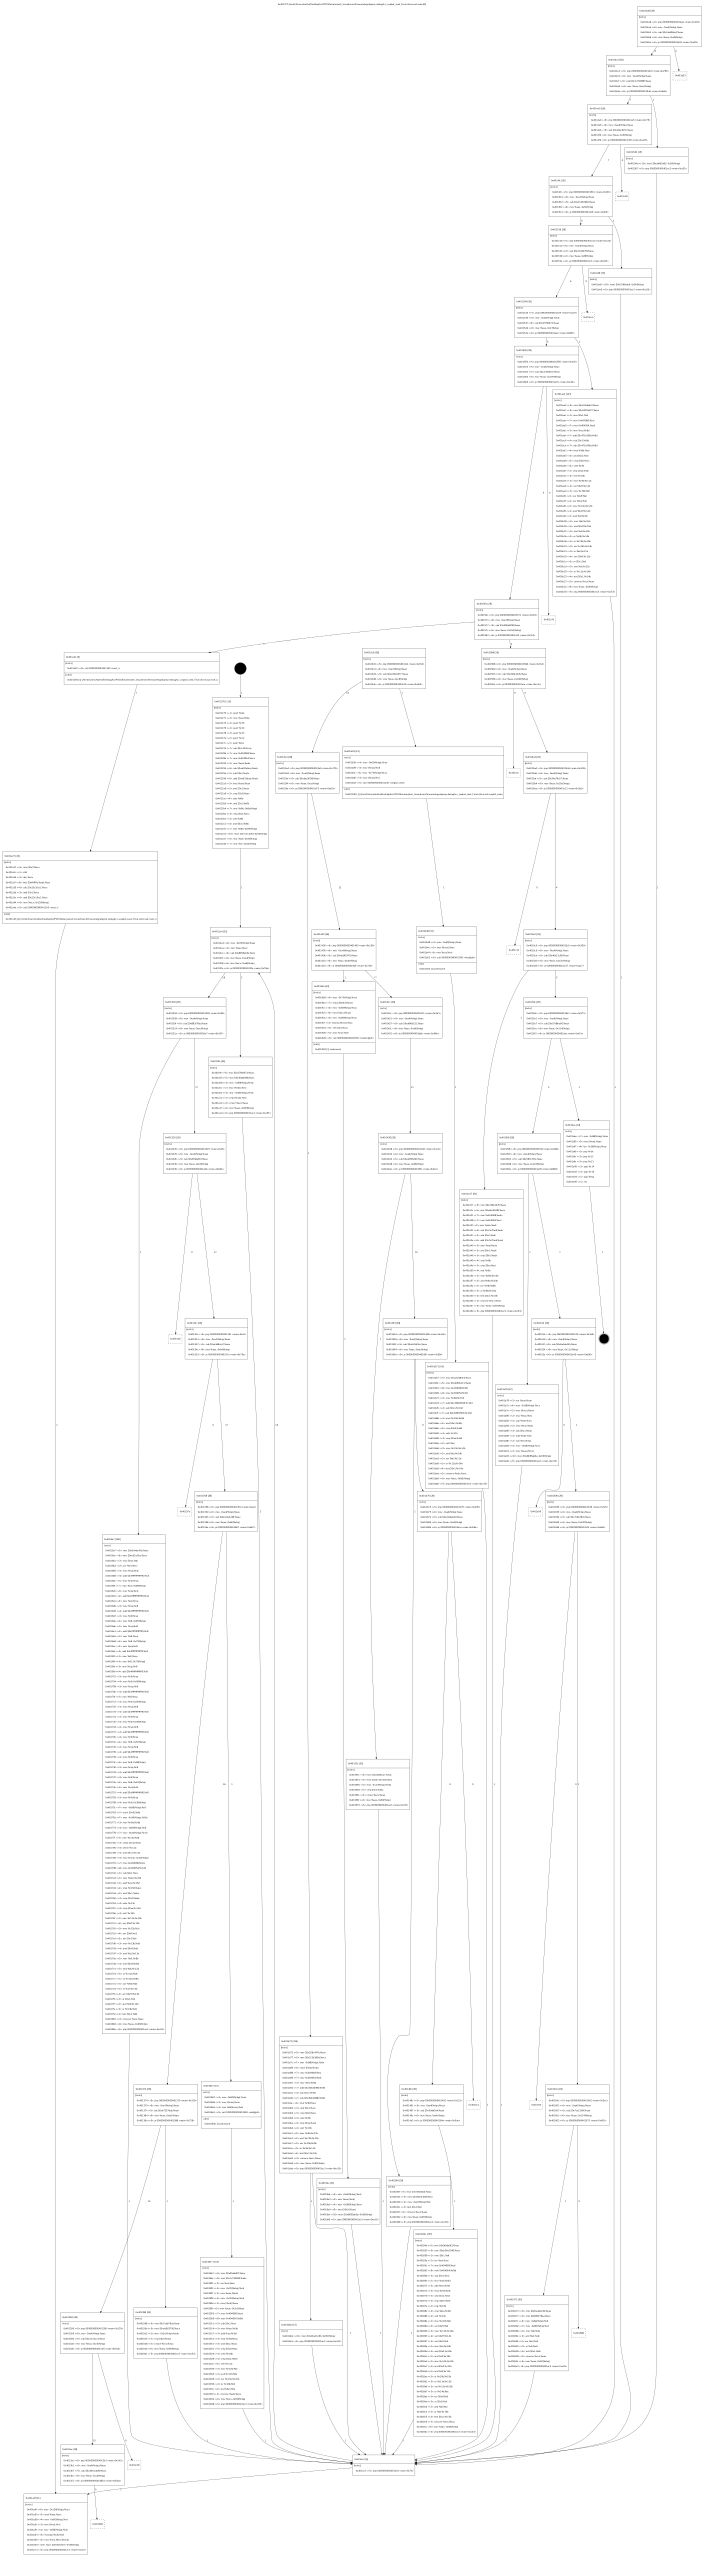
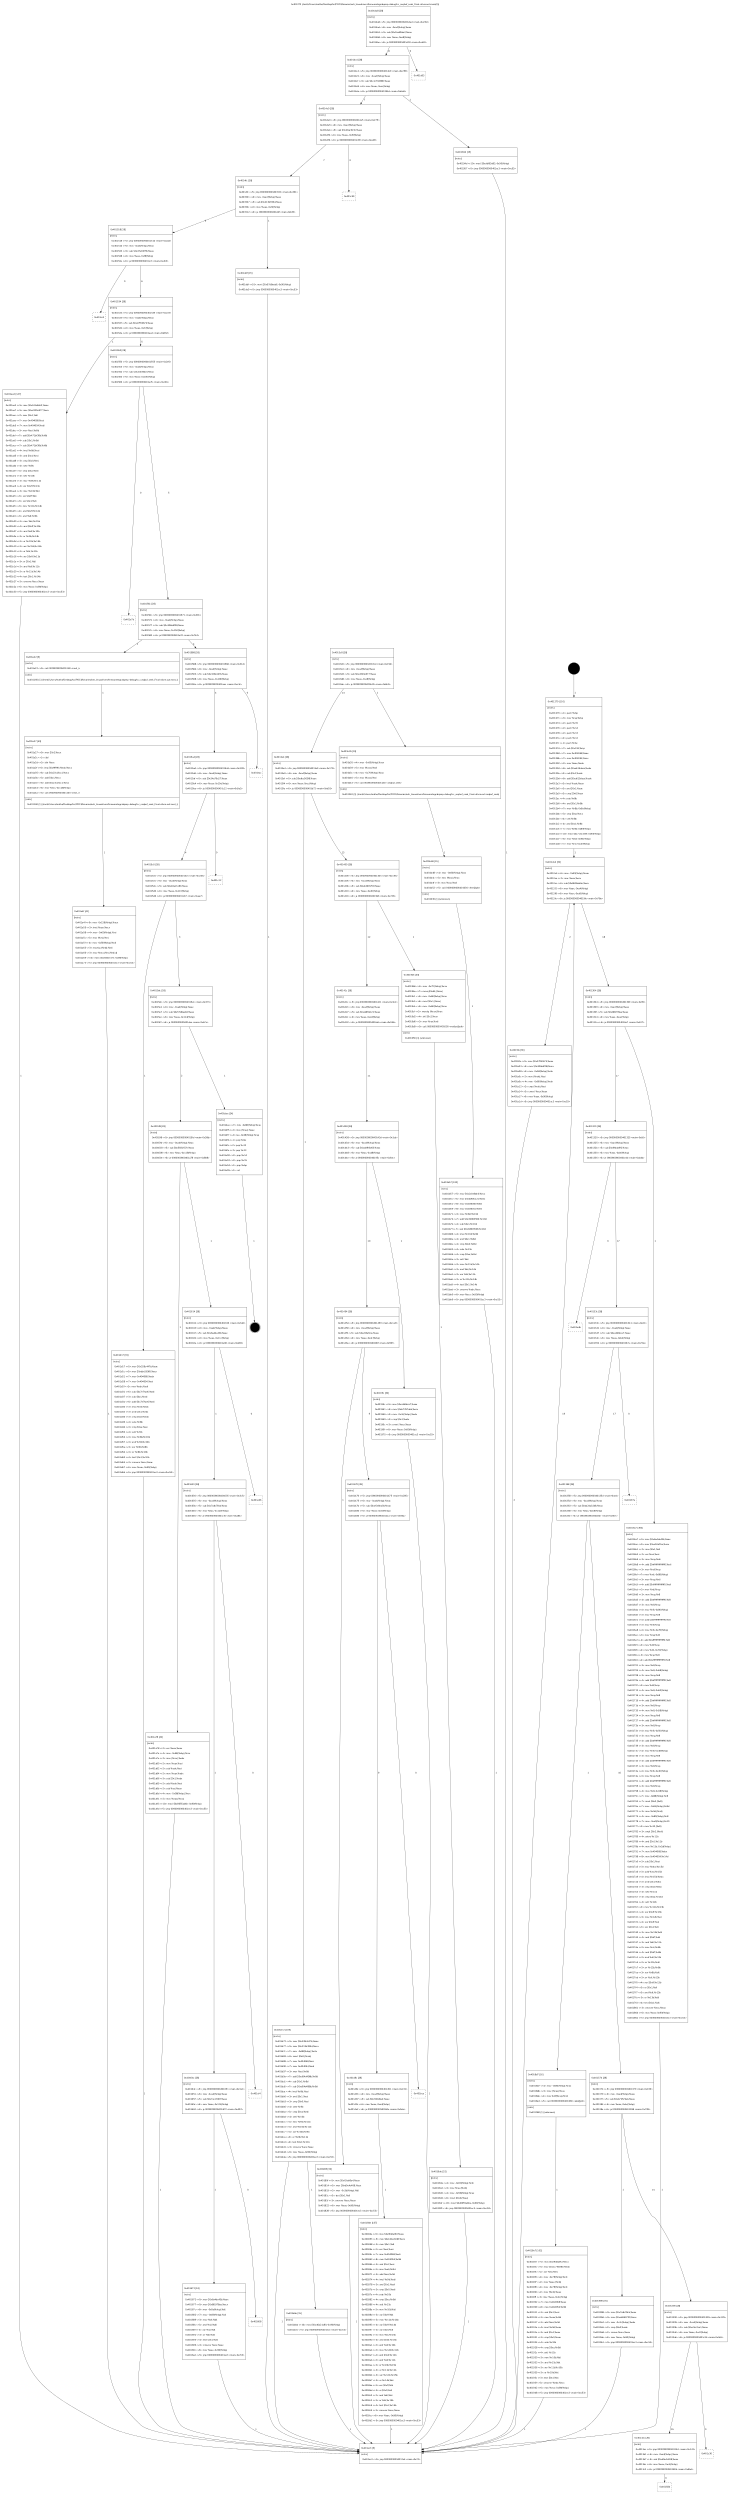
edge "0x401ec3 [5]" -> "0x401a4f [41]": reversed
